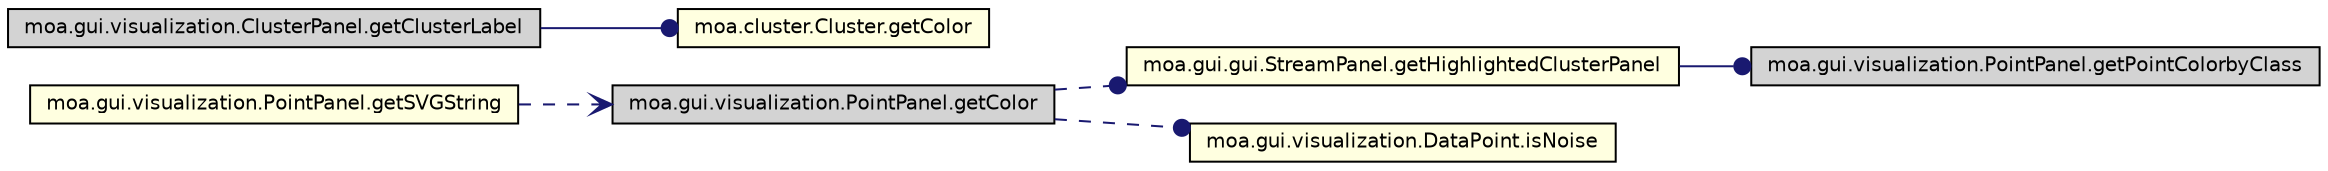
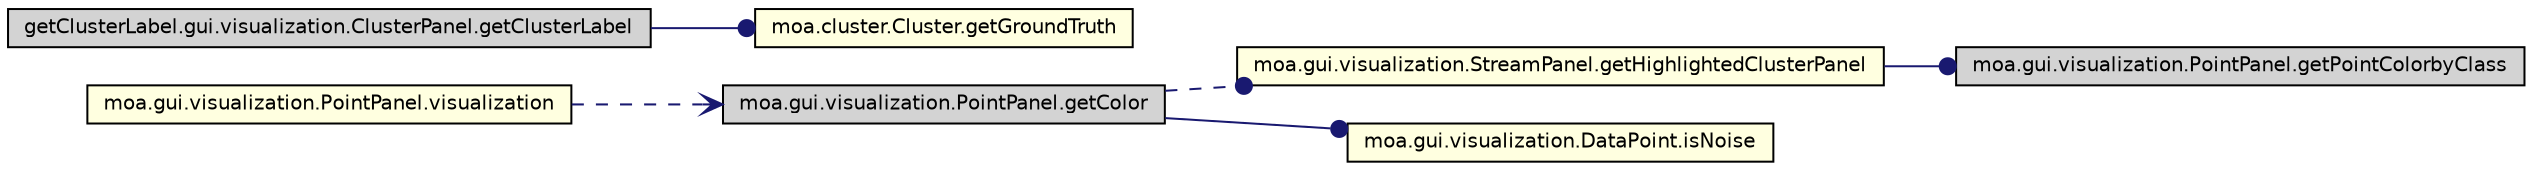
node "moa.gui.visualization.ClusterPanel.getClusterLabel": label "moa.gui.visualization.ClusterPanel.getClusterLabel" -> "getClusterLabel.gui.visualization.ClusterPanel.getClusterLabel"
node "moa.cluster.Cluster.getColor": label "moa.cluster.Cluster.getColor" -> "moa.cluster.Cluster.getGroundTruth"
node "moa.gui.gui.StreamPanel.getHighlightedClusterPanel": label "moa.gui.gui.StreamPanel.getHighlightedClusterPanel" -> "moa.gui.visualization.StreamPanel.getHighlightedClusterPanel"
node "moa.gui.visualization.PointPanel.getSVGString": label "moa.gui.visualization.PointPanel.getSVGString" -> "moa.gui.visualization.PointPanel.visualization"
edge "moa.gui.visualization.PointPanel.getColor" -> "moa.gui.visualization.DataPoint.isNoise": style dashed -> solid
